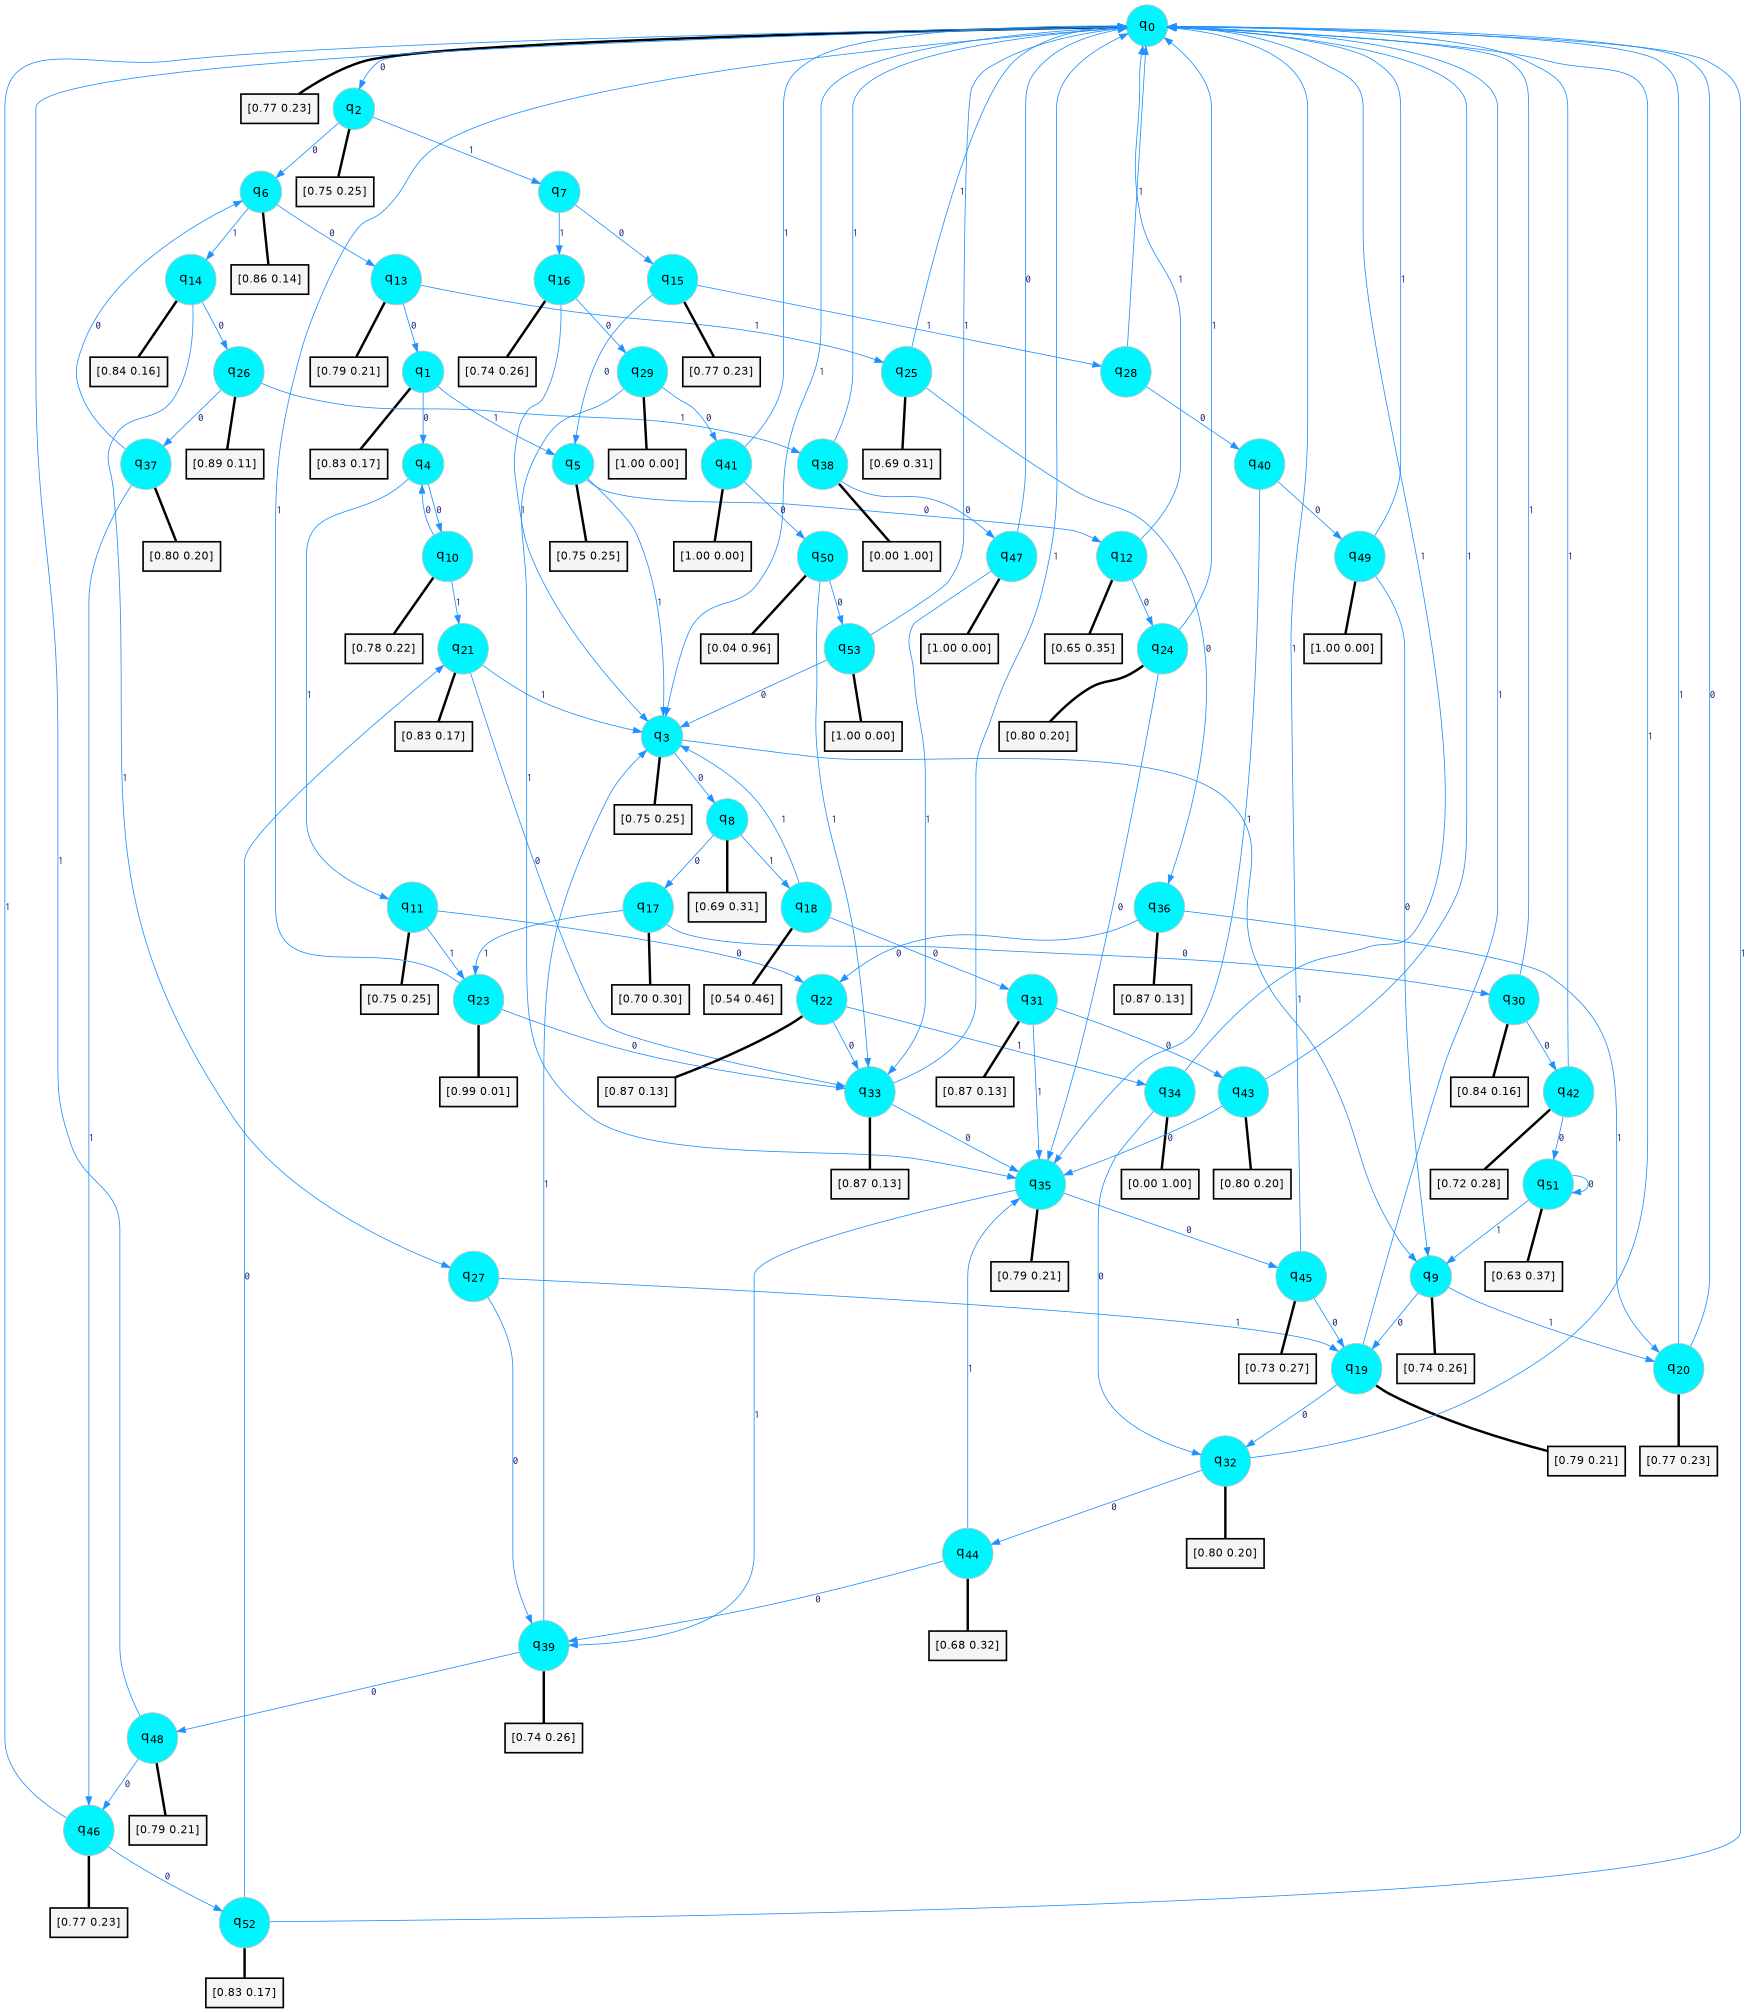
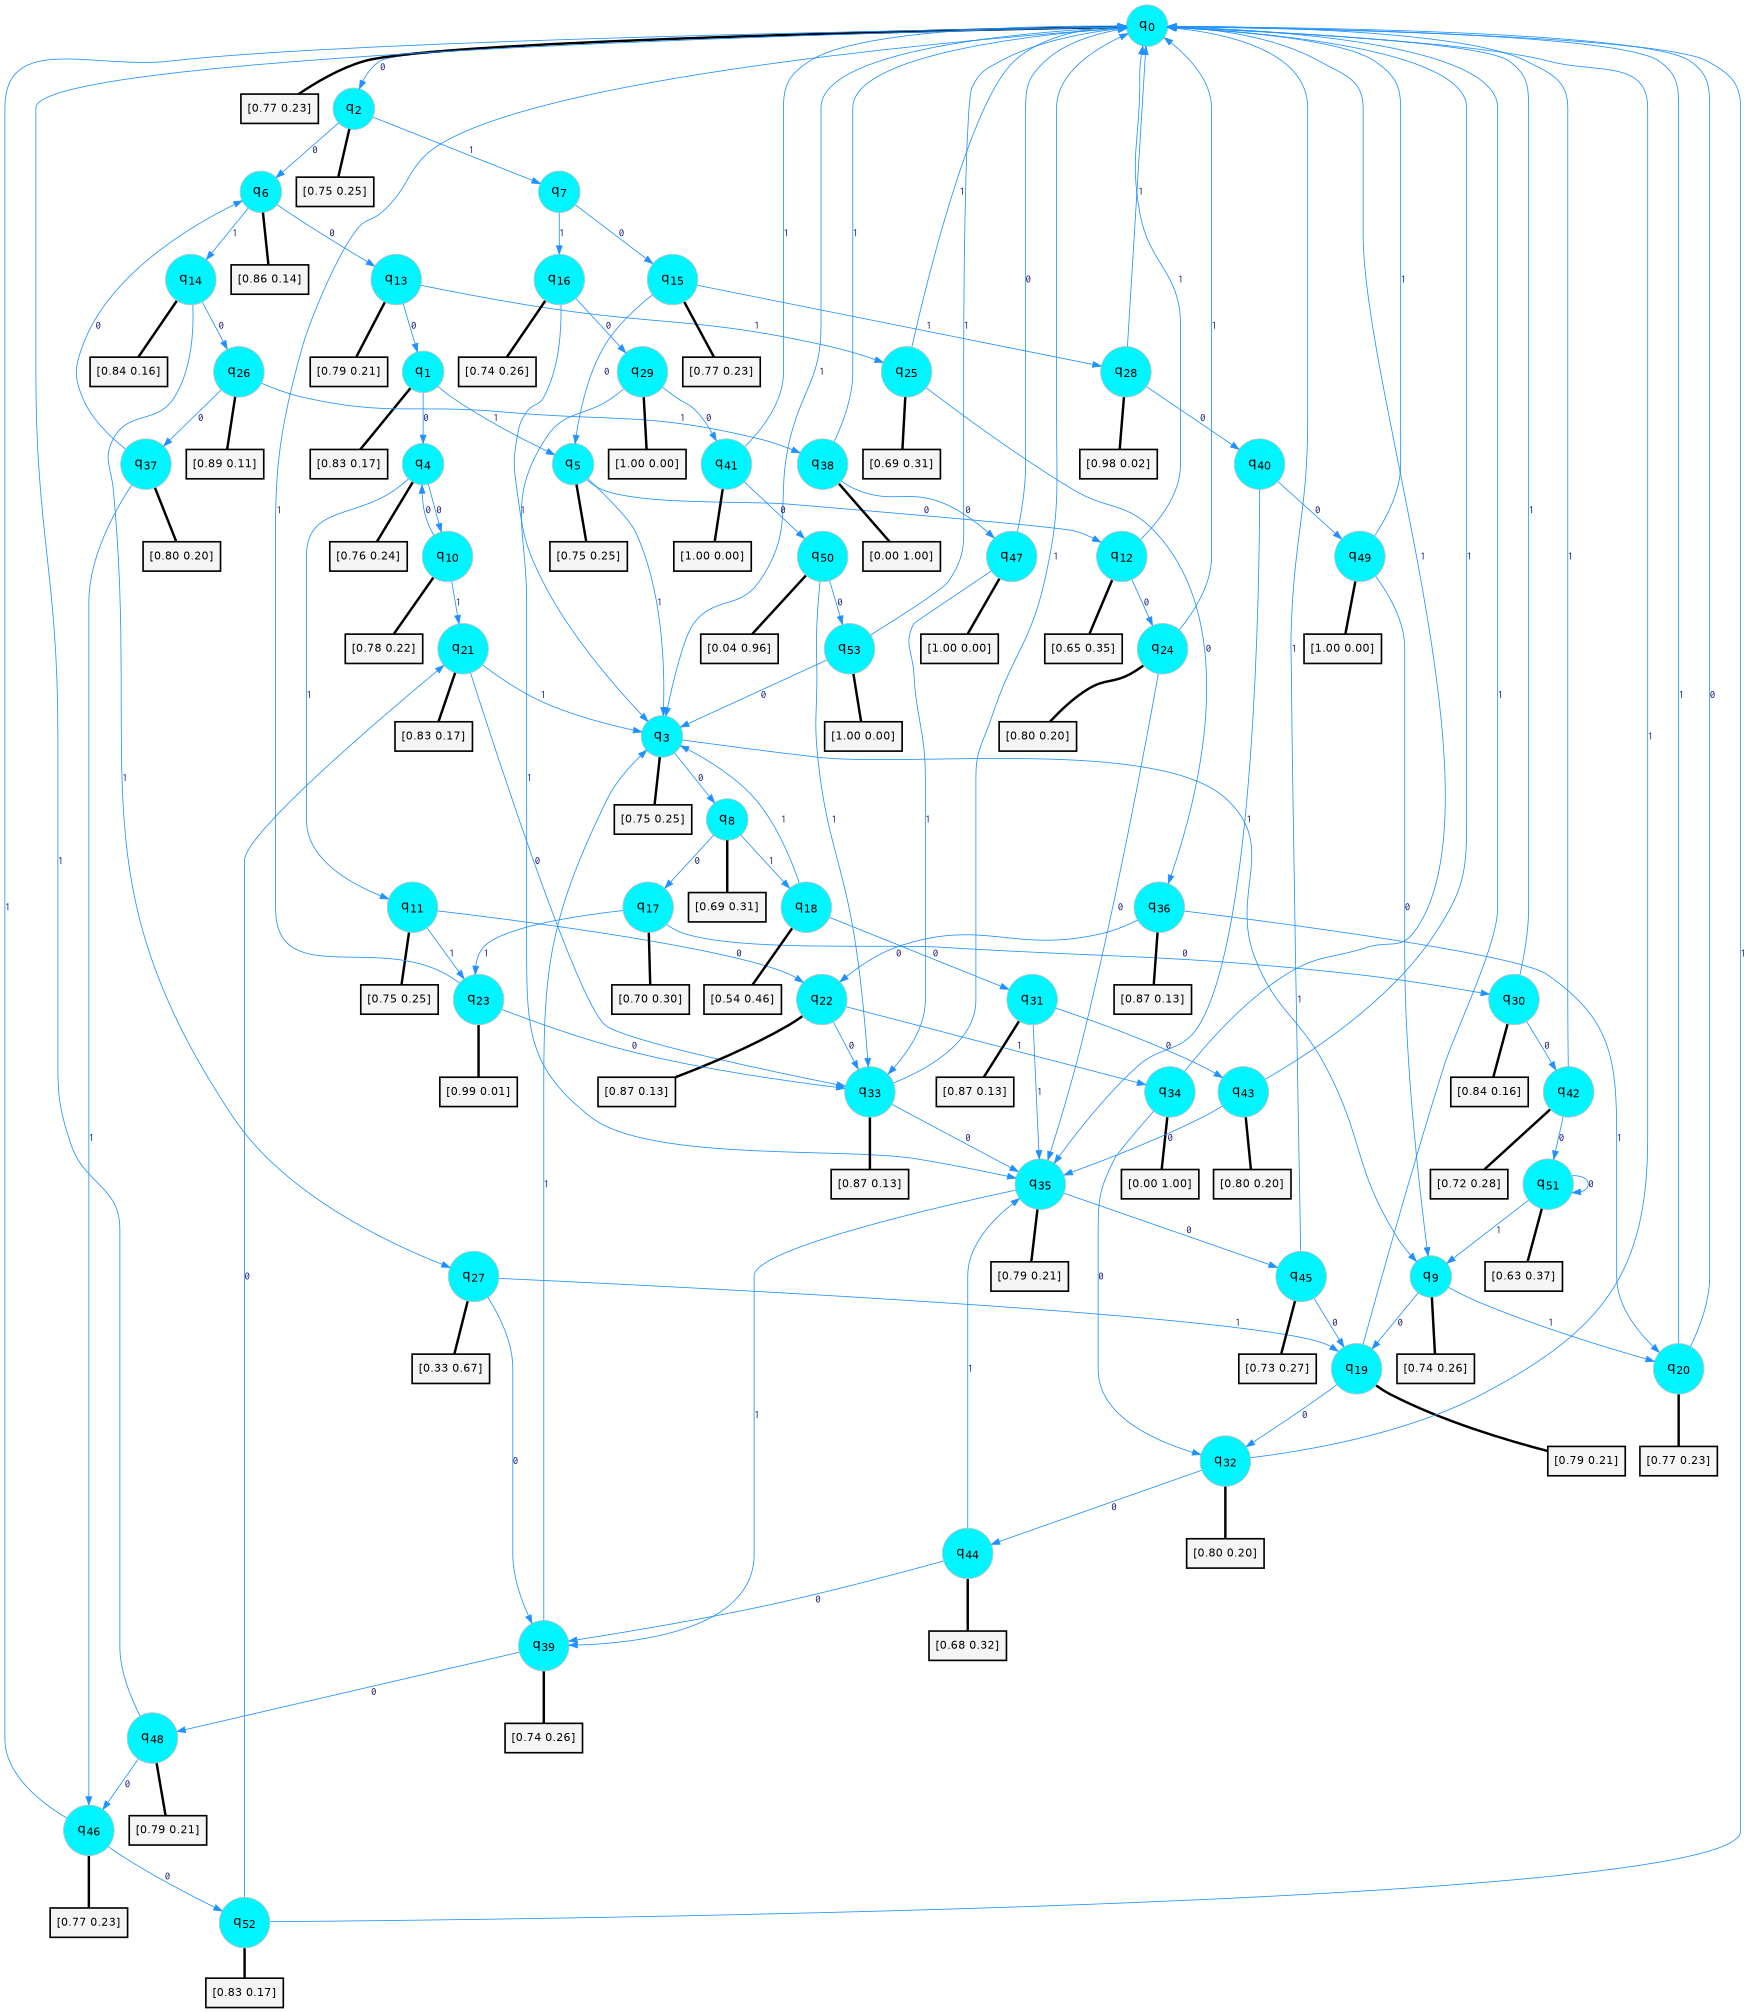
node "[0.98 0.02]": added
node "[0.76 0.24]": added
node "[0.33 0.67]": added
